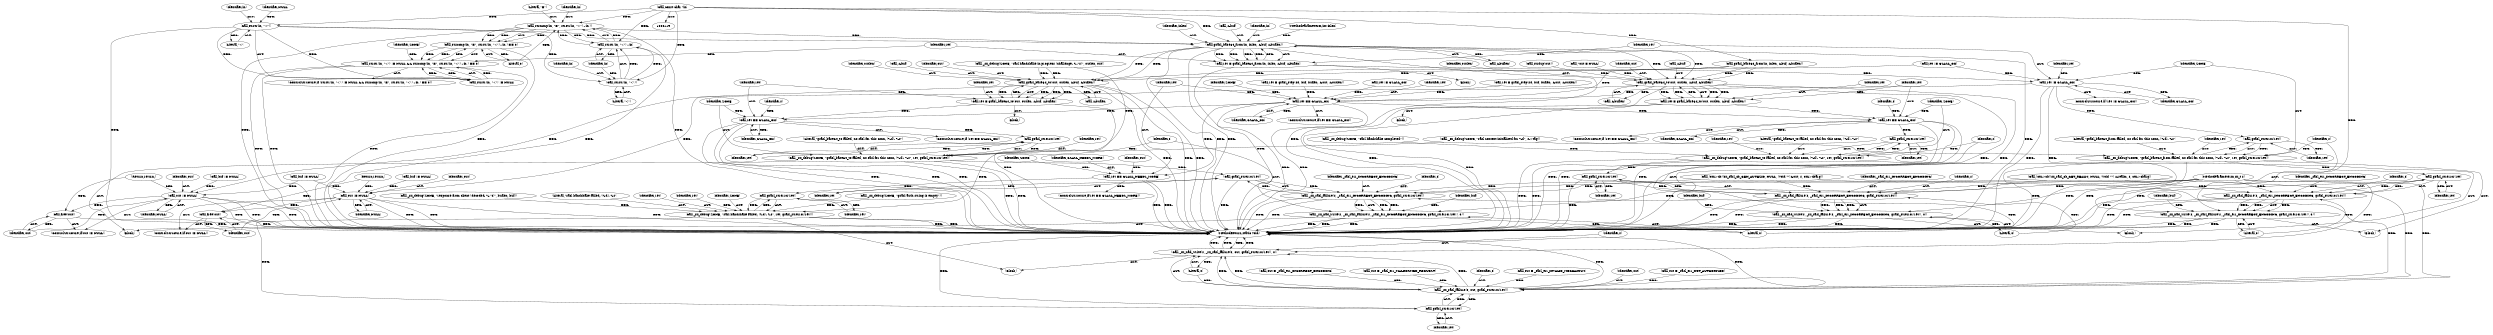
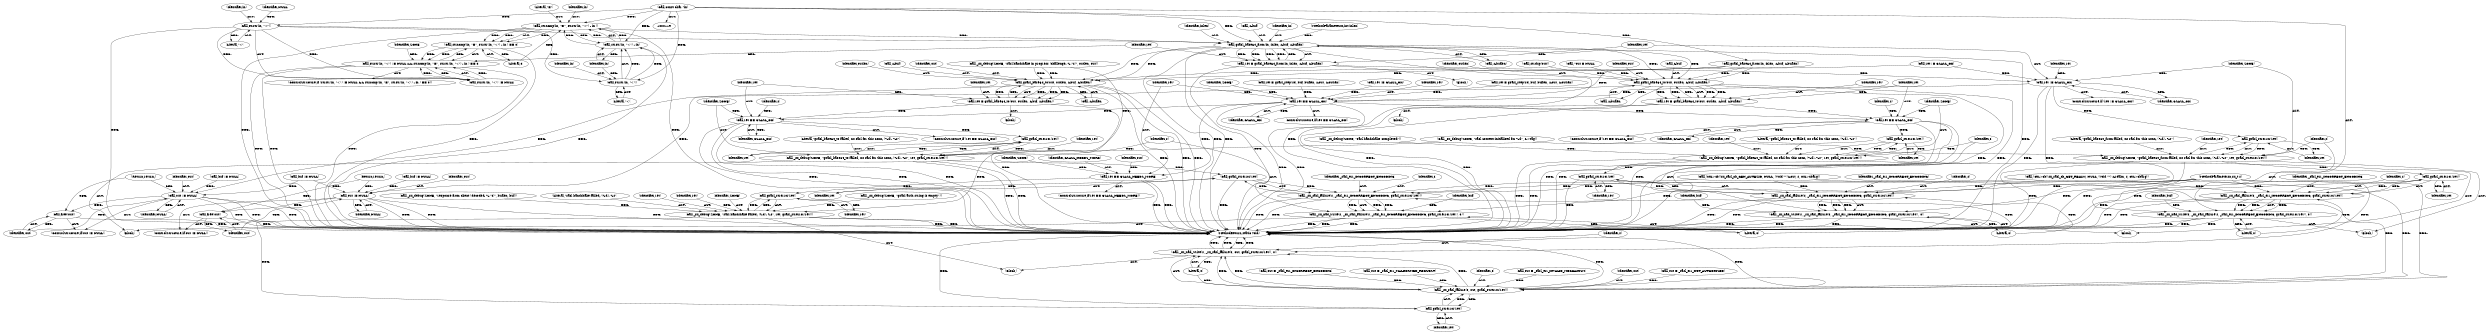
edge "(Call,const char *in)" -> "(MethodReturn,static void)": label "DDG: " -> "AST: "
edge "(Call,ret == GSASL_NEEDS_MORE)" -> "(ControlStructure,if(ret == GSASL_NEEDS_MORE))": label "CFG: " -> "AST: "
edge "(Call,out = _sasl_err_INCORRECT_ENCODING)" -> "(Call,_sx_sasl_failure(s, out, gsasl_strerror(ret)))": label "CFG: " -> "DDG: "
